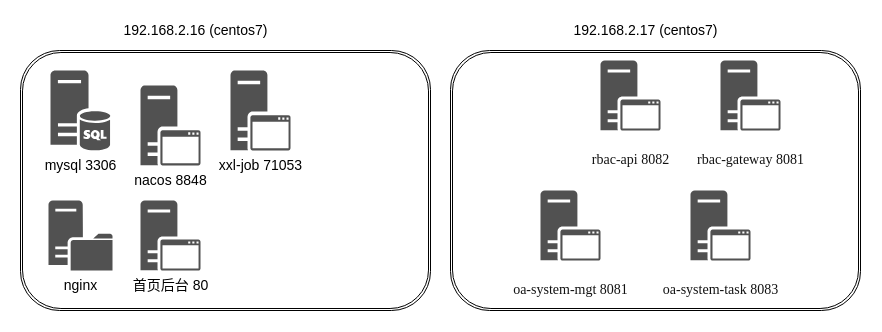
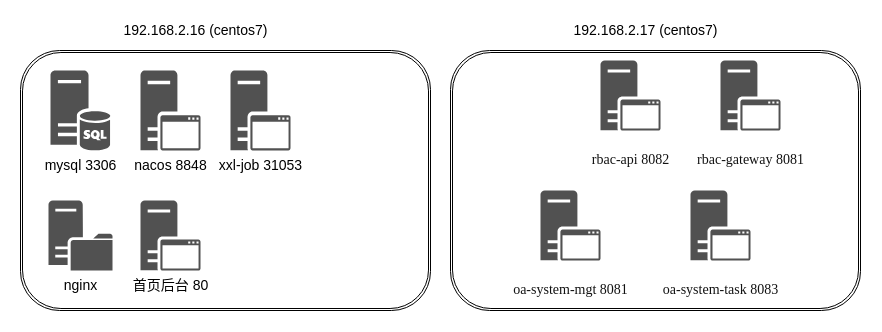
node "nacos 8848": moved (171, 126) -> (171, 111)
node "xxl-job 71053": label "xxl-job 71053" -> "xxl-job 31053"
